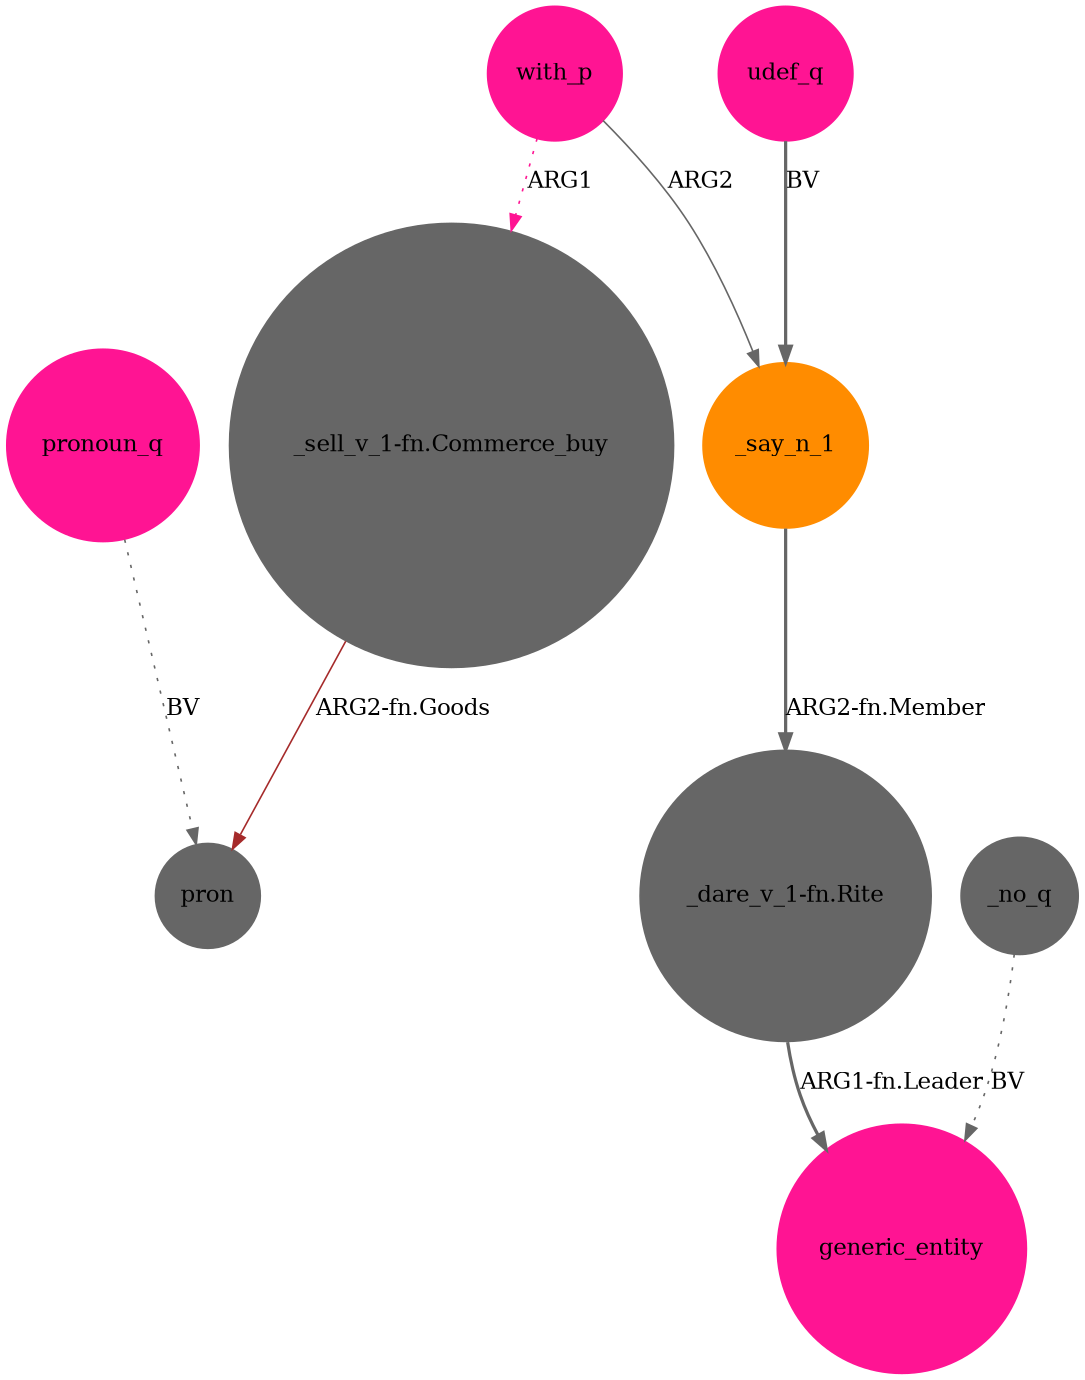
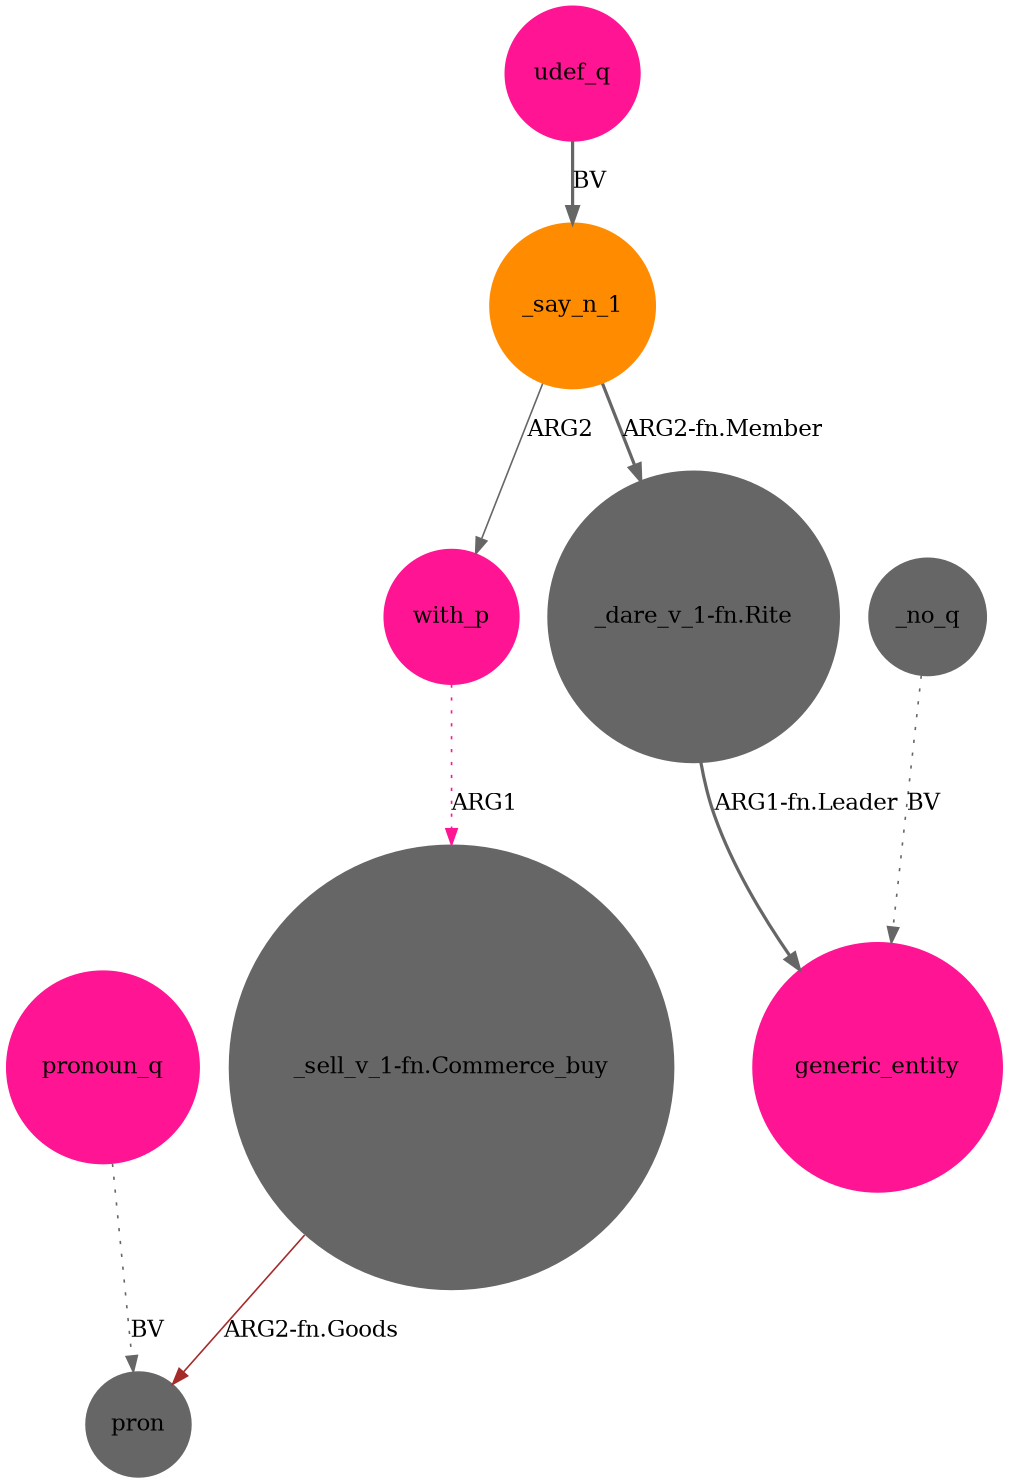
edge "with_p" -> "_say_n_1": reversed
